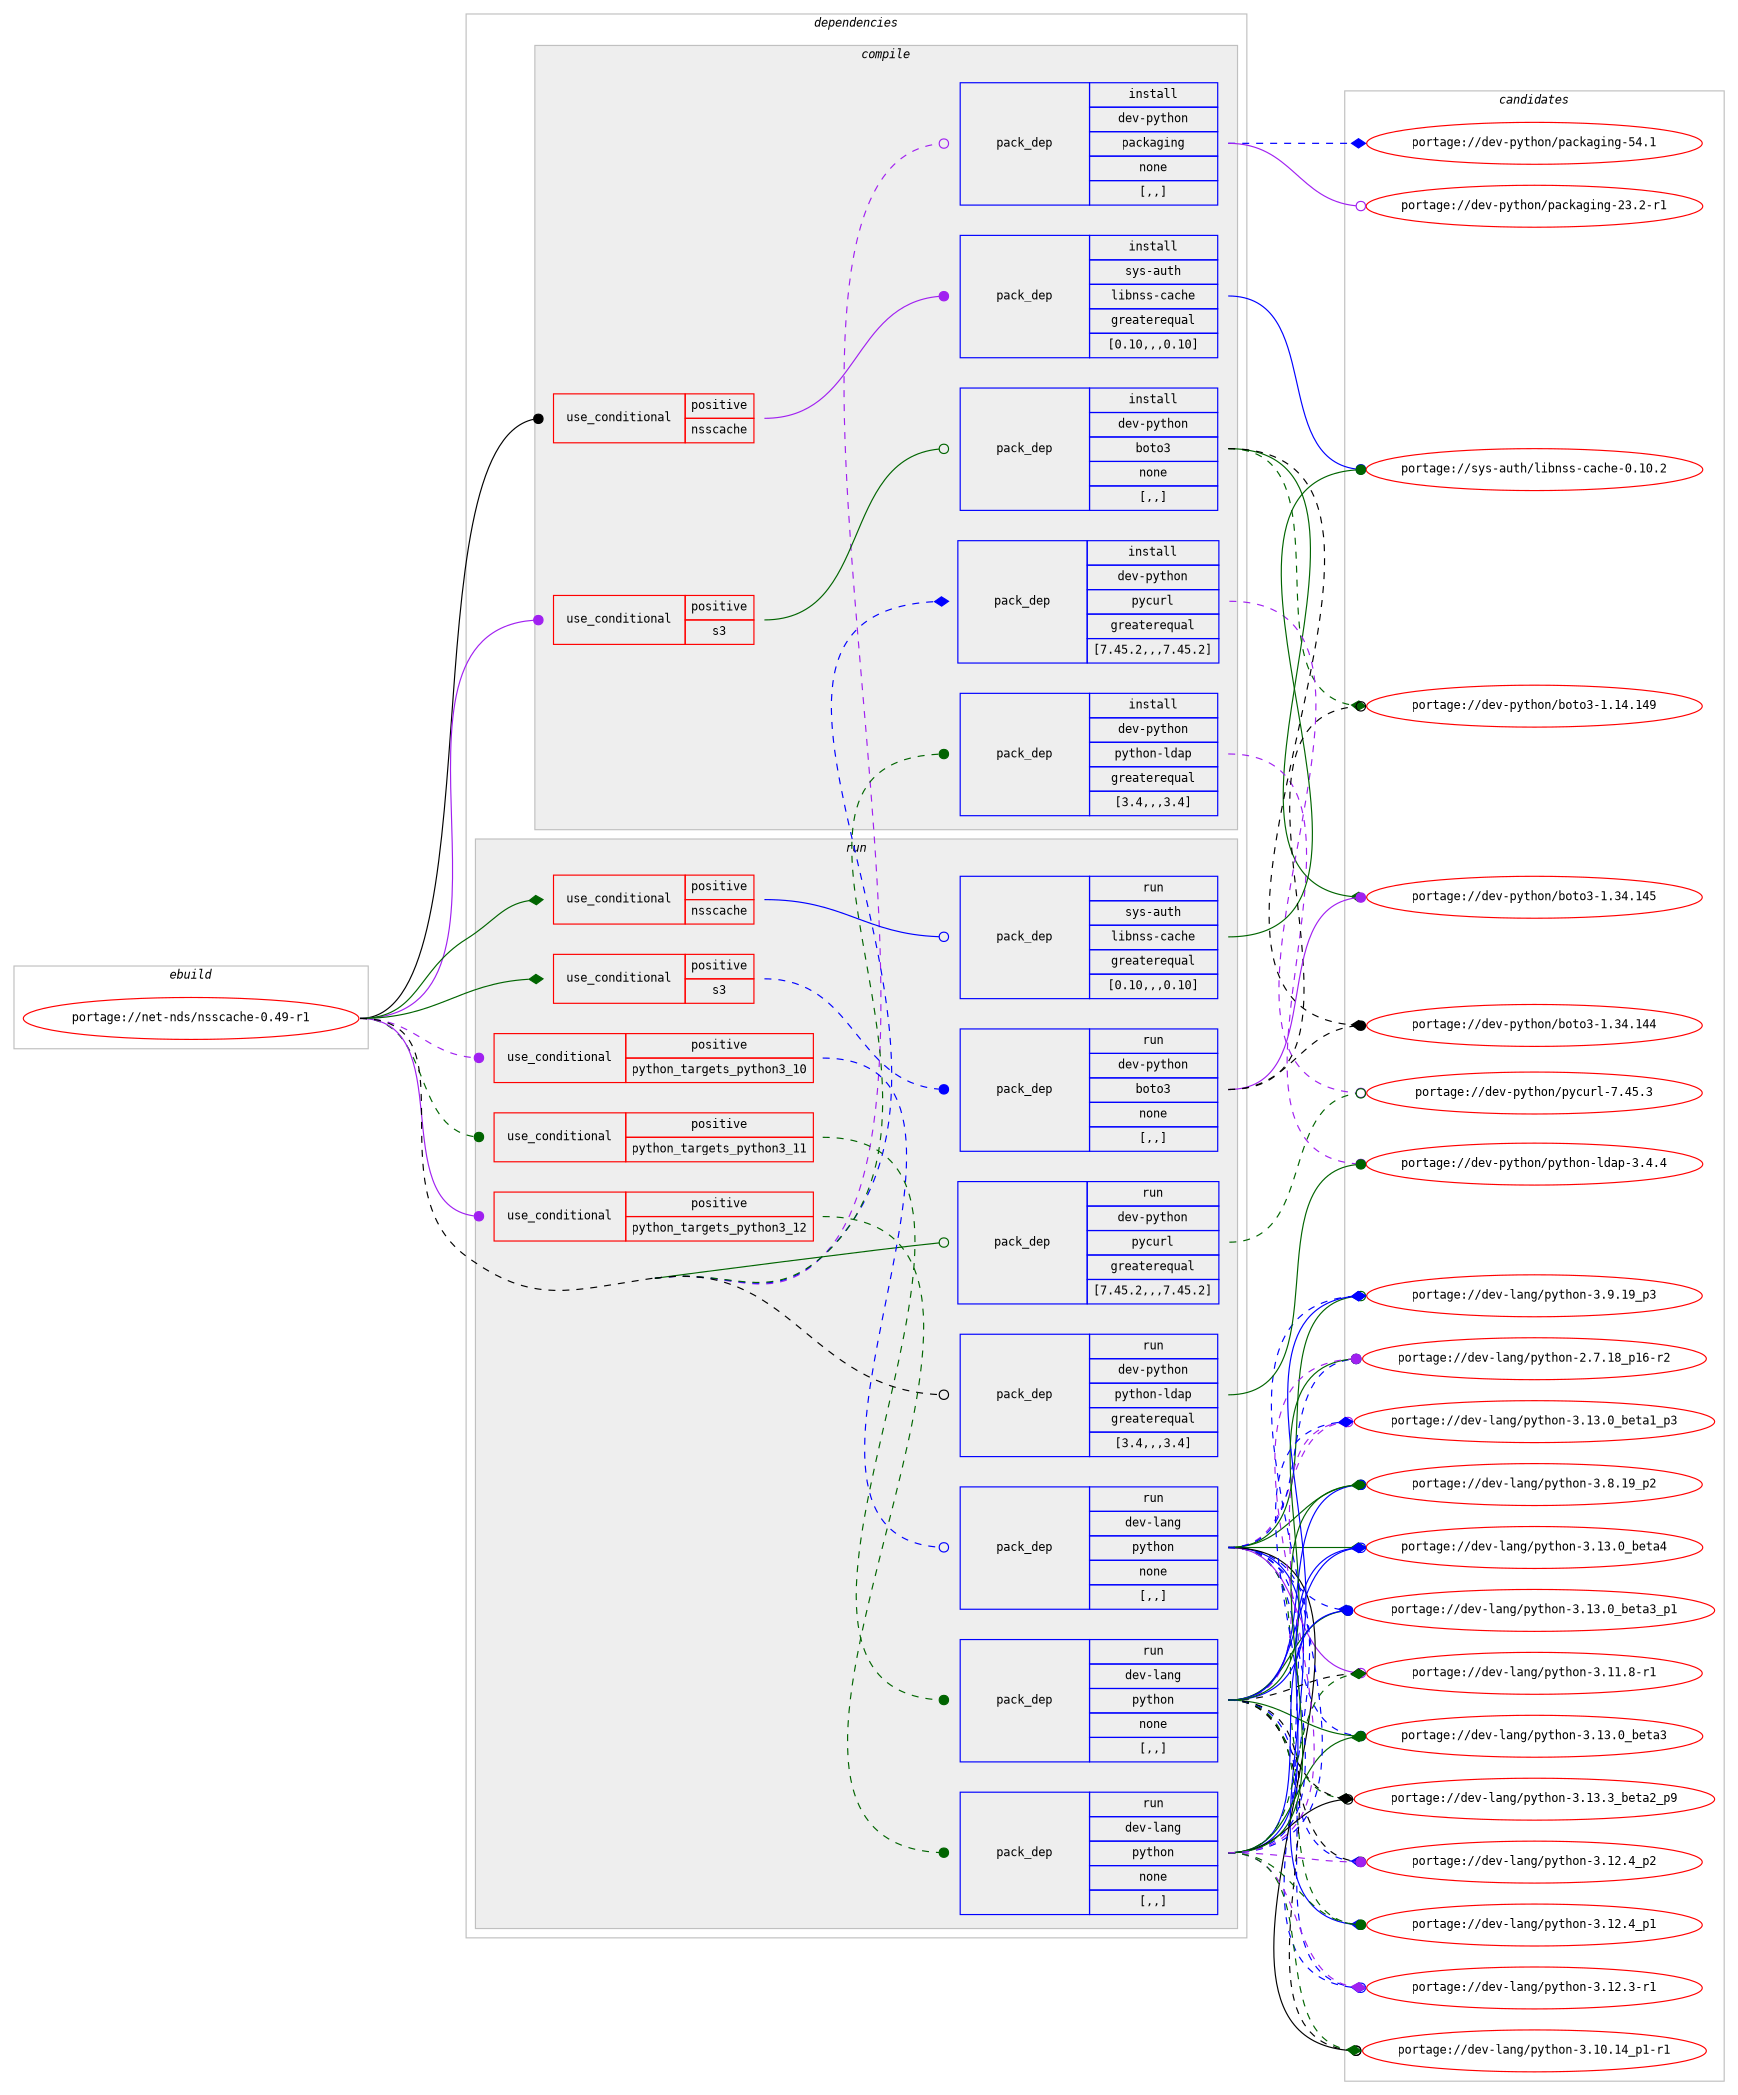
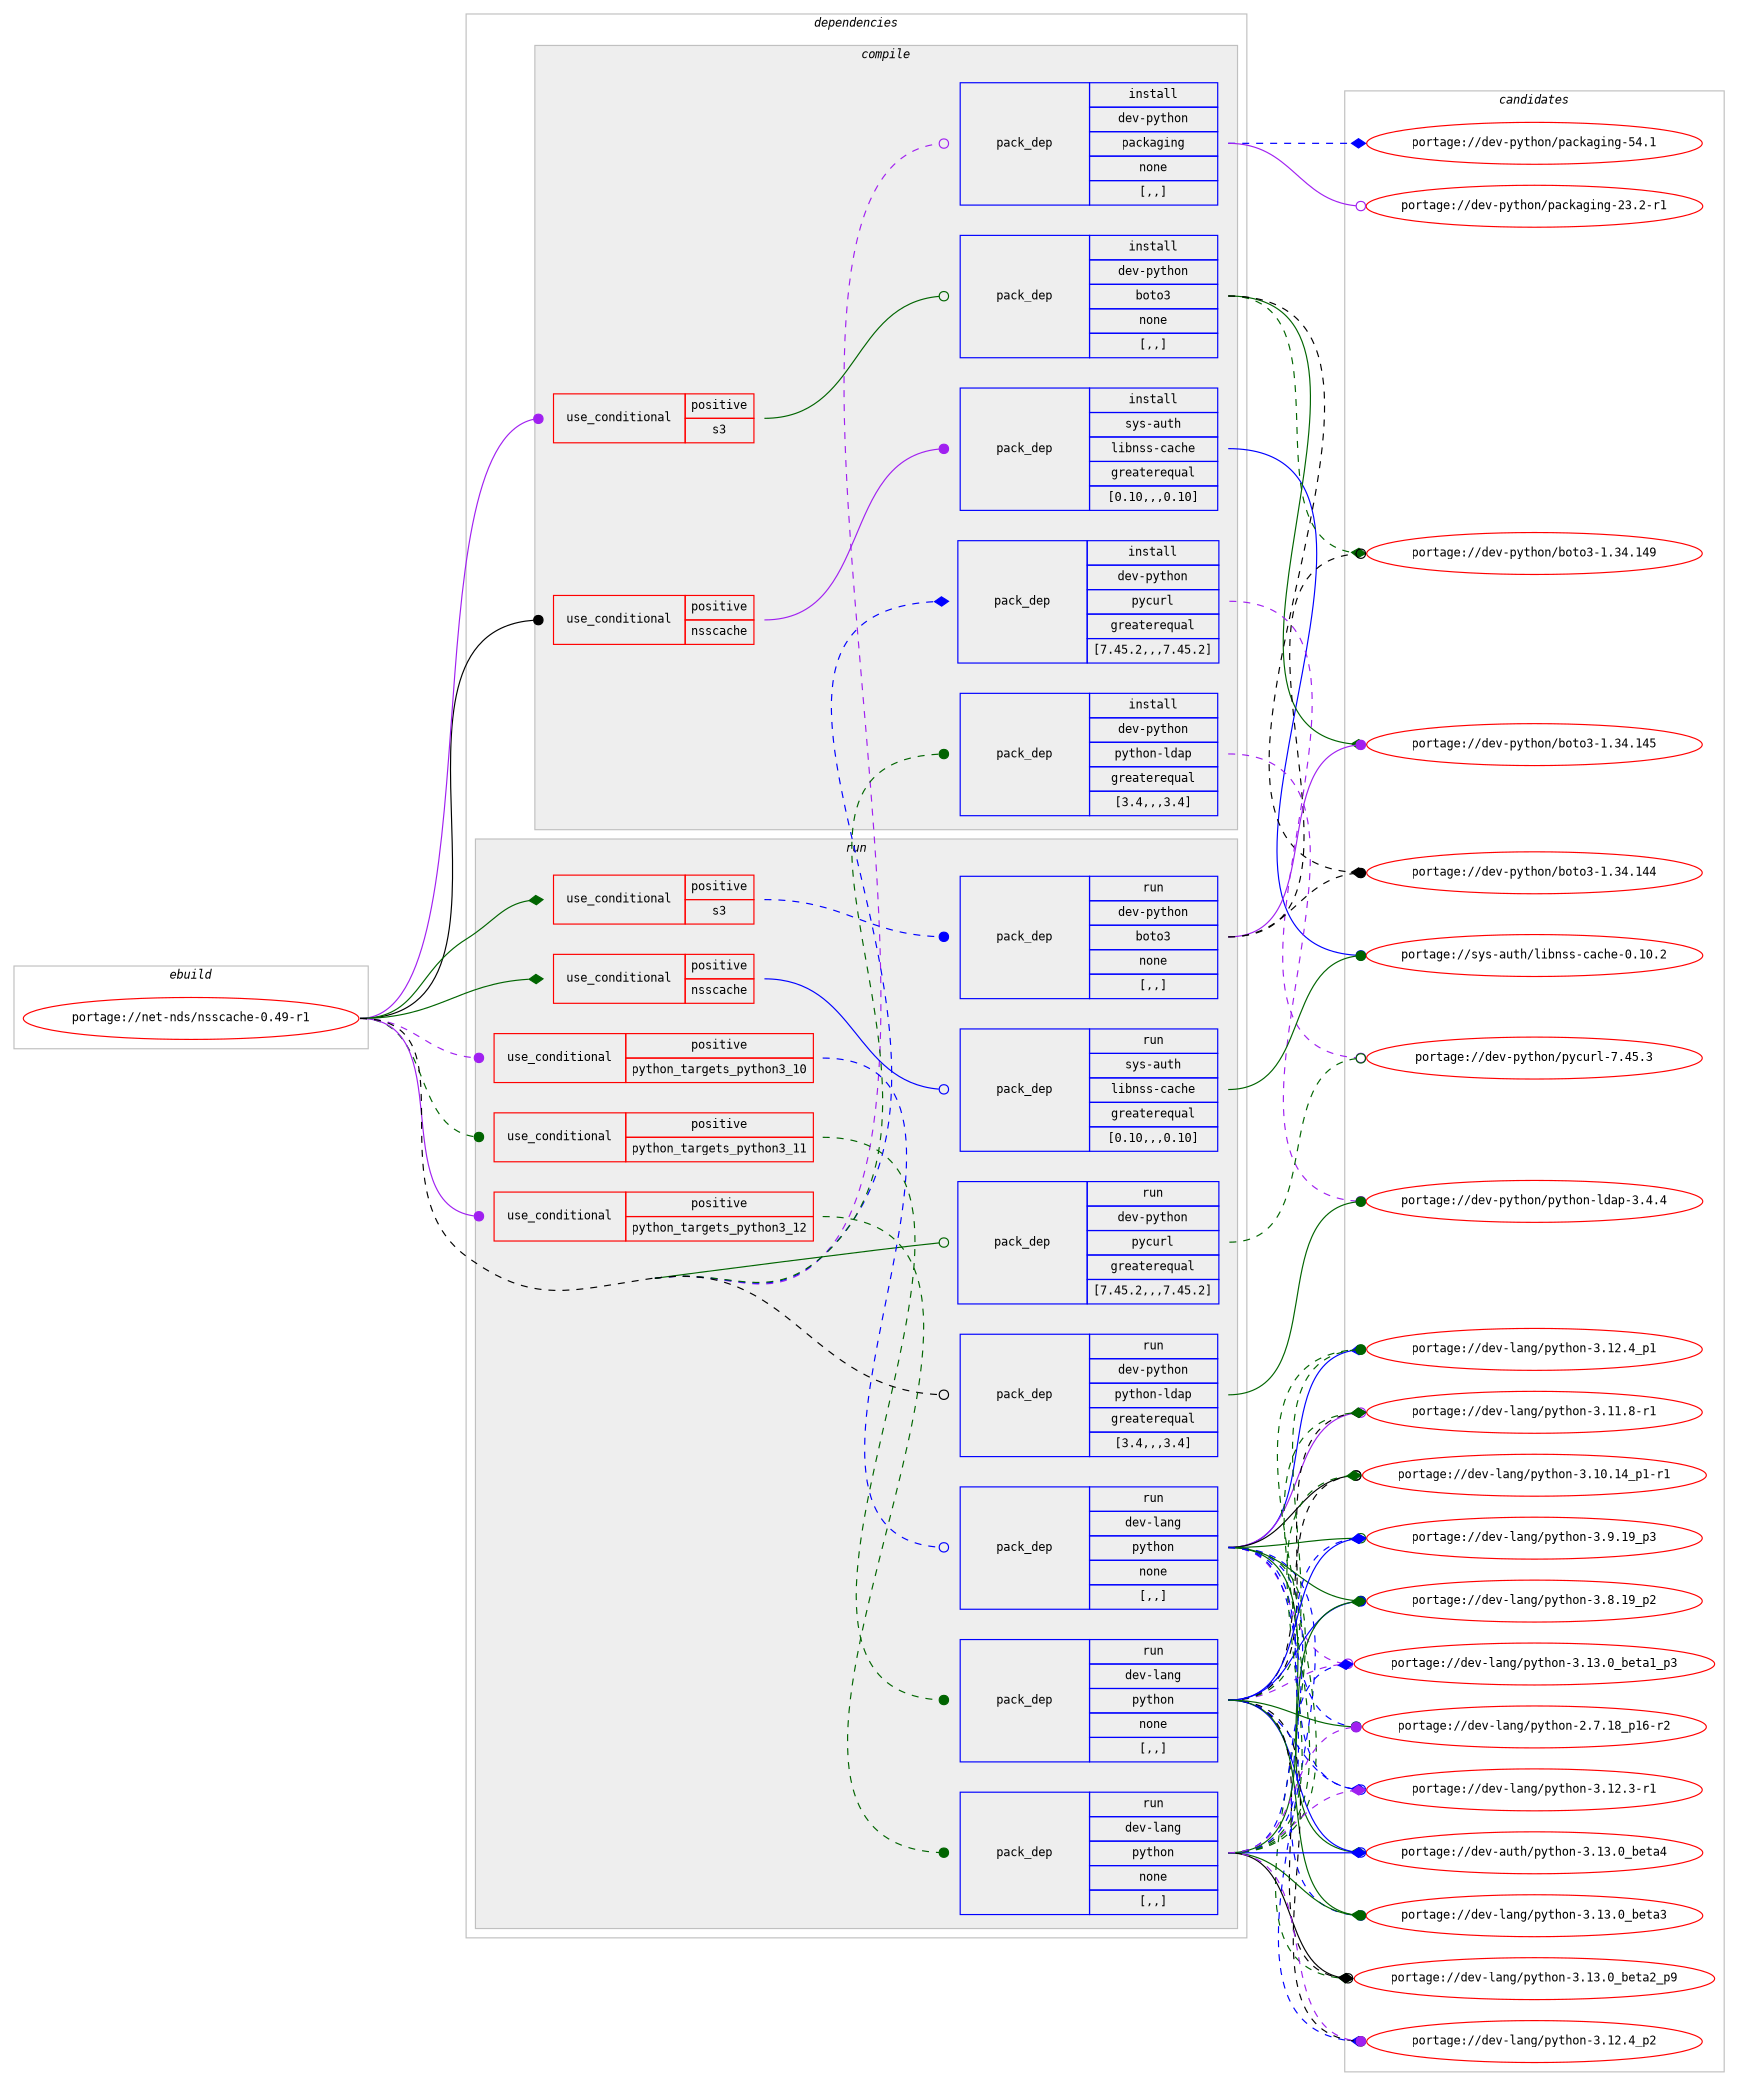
node "portage://dev-python/boto3-1.14.149": label "portage://dev-python/boto3-1.14.149" -> "portage://dev-python/boto3-1.34.149"
node "portage://dev-lang/python-3.13.0_beta4": label "portage://dev-lang/python-3.13.0_beta4" -> "portage://dev-auth/python-3.13.0_beta4"
node "portage://dev-lang/python-3.13.0_beta3_p1": removed
node "portage://dev-lang/python-3.13.3_beta2_p9": label "portage://dev-lang/python-3.13.3_beta2_p9" -> "portage://dev-lang/python-3.13.0_beta2_p9"
